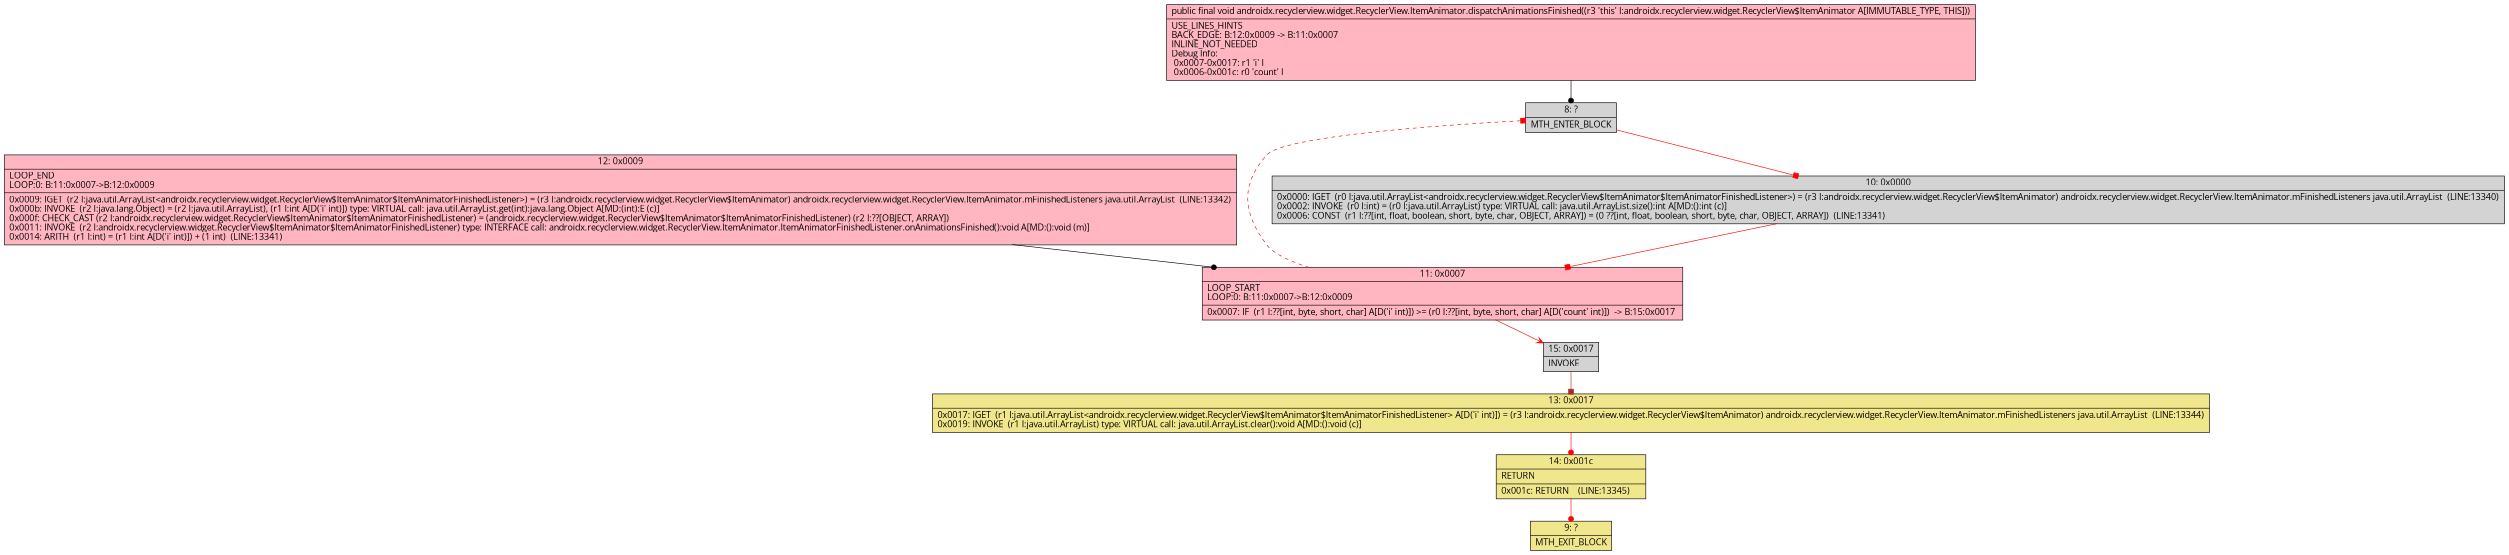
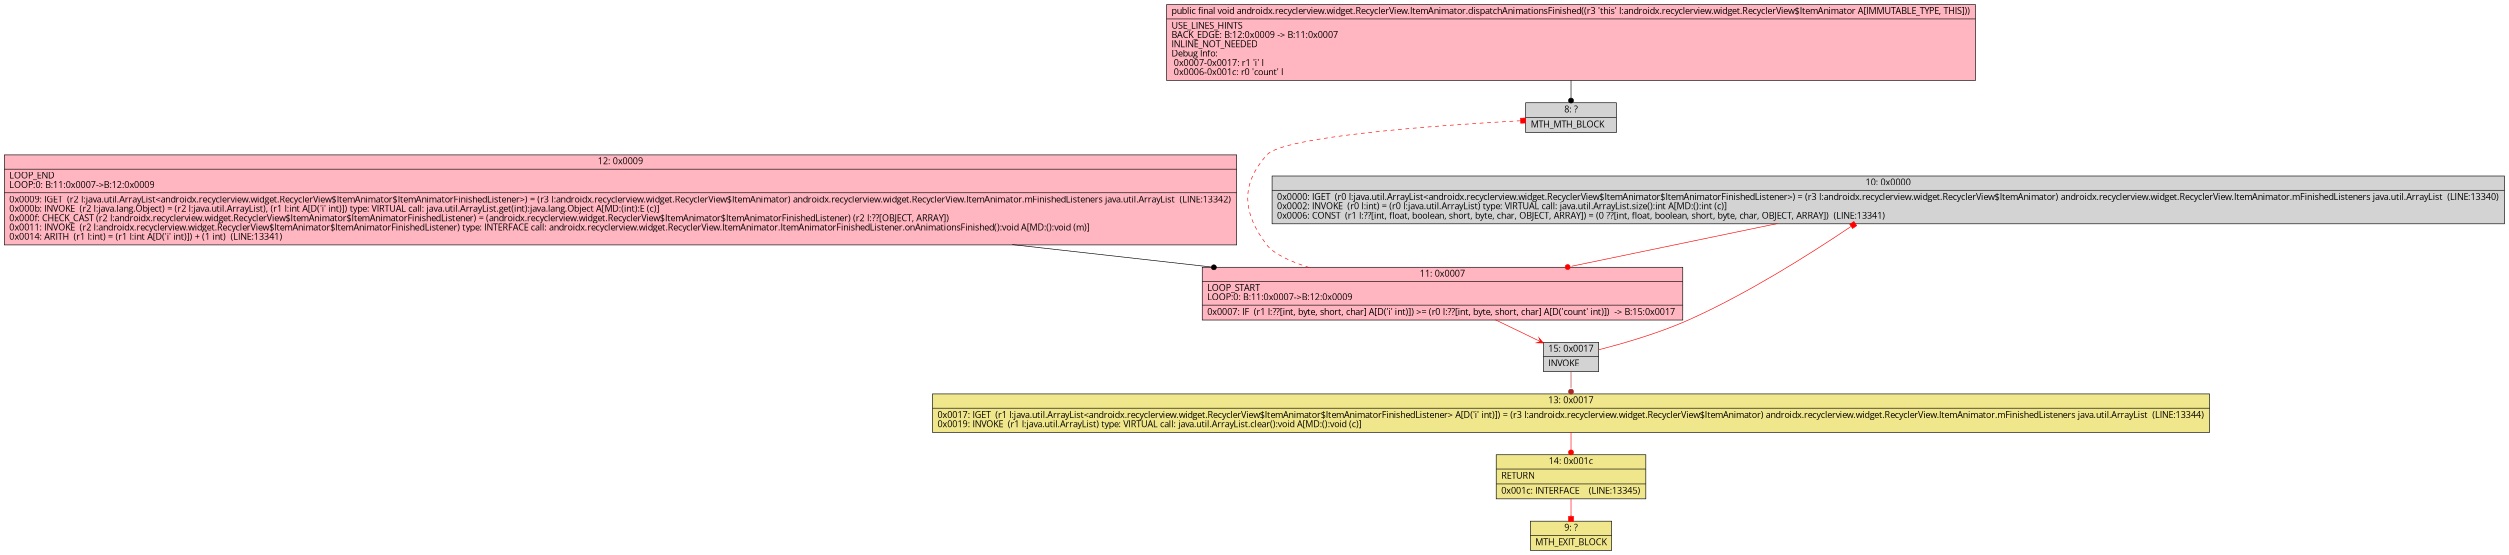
node "8: ?": text "MTH_ENTER_BLOCK" -> "MTH_MTH_BLOCK"
edge "8: ?" -> "10: 0x0000": now "15: 0x0017" -> "10: 0x0000"
edge "10: 0x0000" -> "11: 0x0007": arrowhead box -> dot
edge "15: 0x0017" -> "13: 0x0017": arrowhead box -> dot
node "14: 0x001c": text "0x001c: RETURN    (LINE:13345)" -> "0x001c: INTERFACE    (LINE:13345)"
edge "14: 0x001c" -> "9: ?": arrowhead dot -> box
